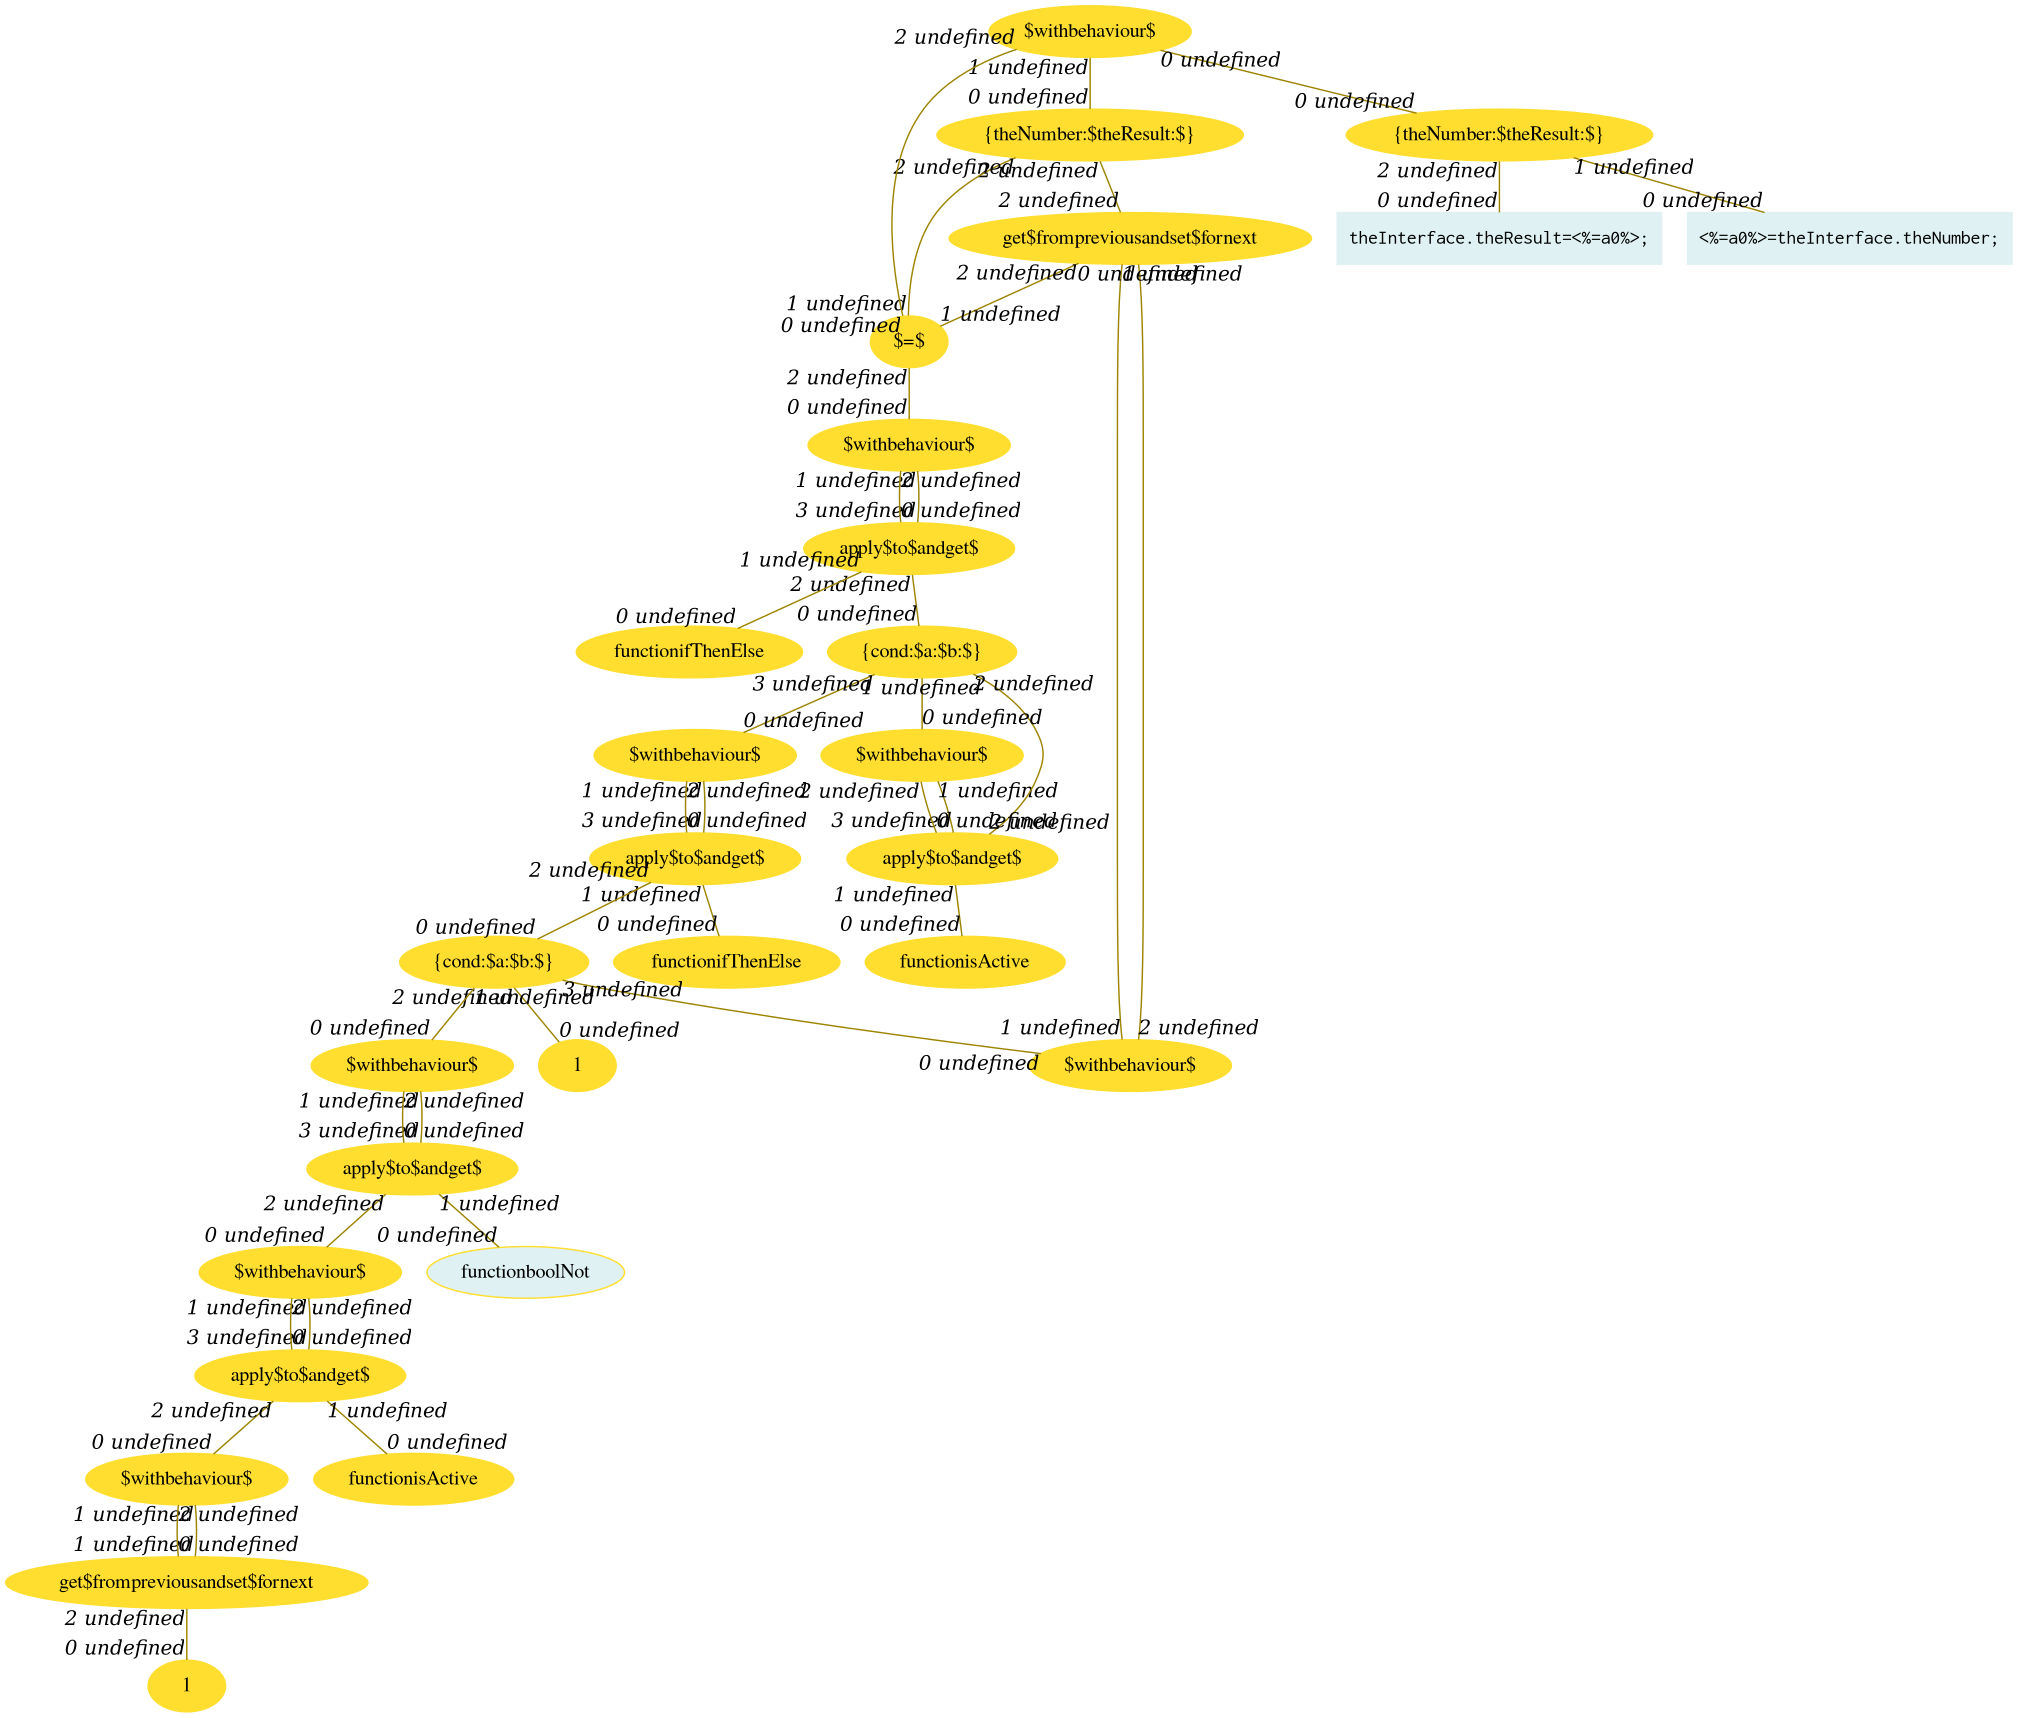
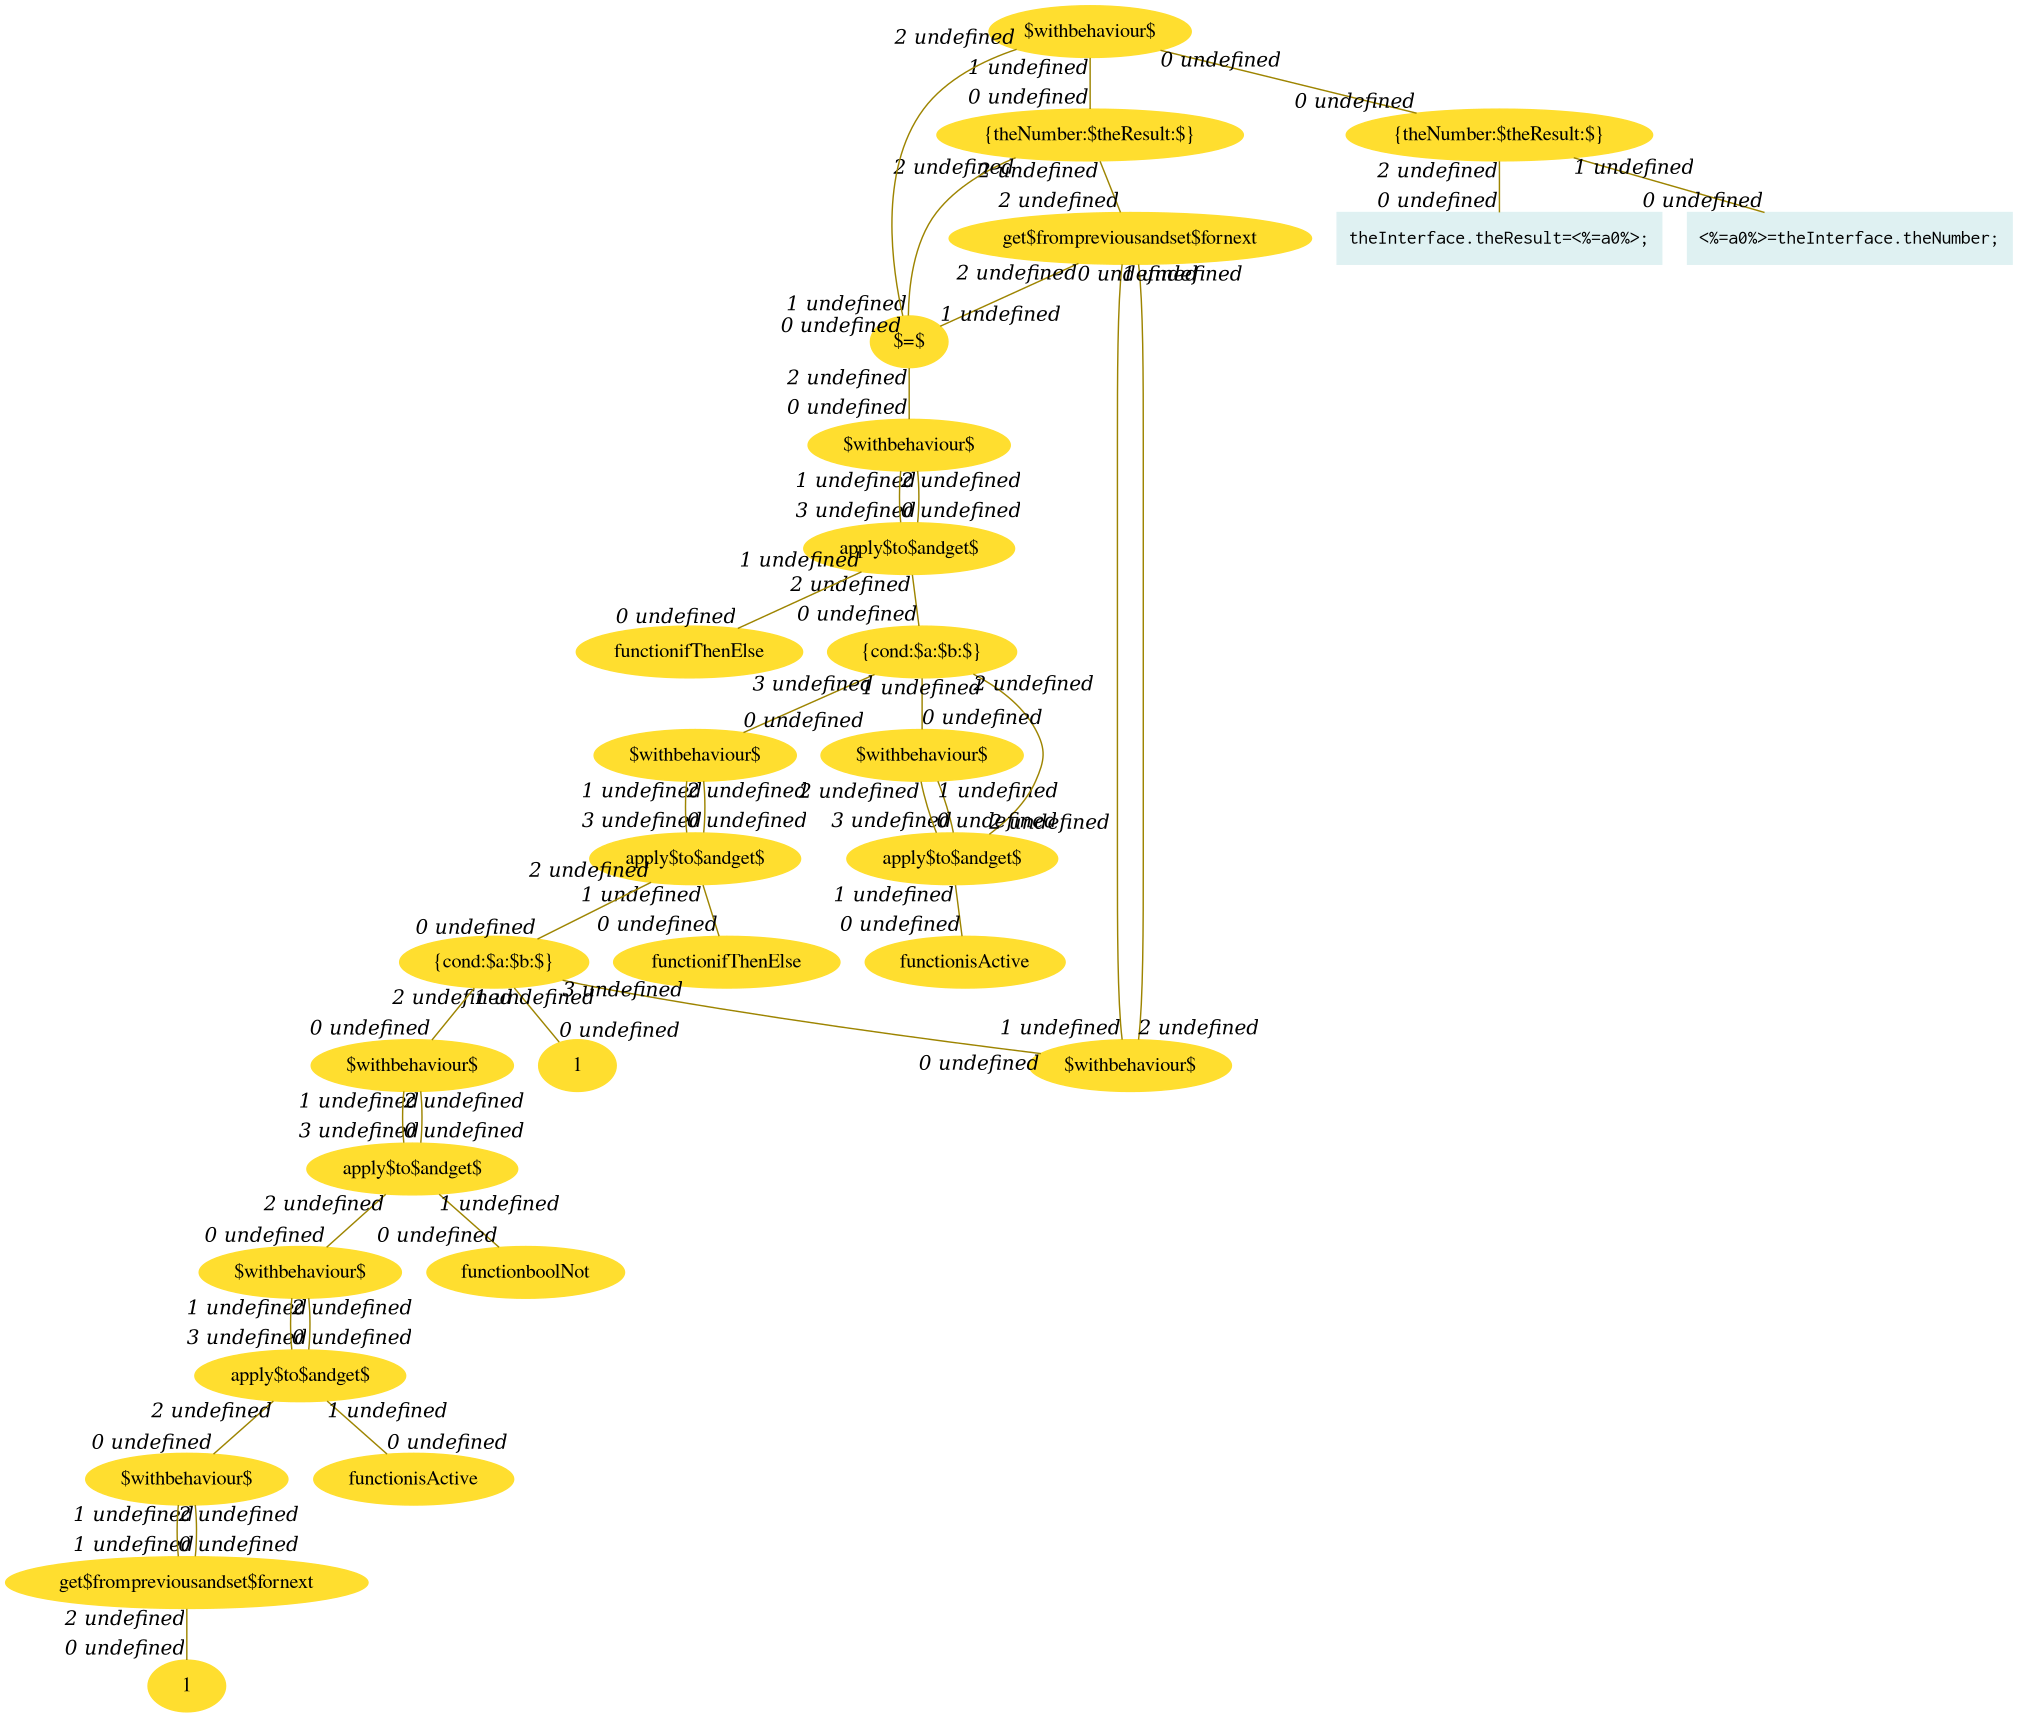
node "functionboolNot": fillcolor #dff1f2 -> #ffde2f
